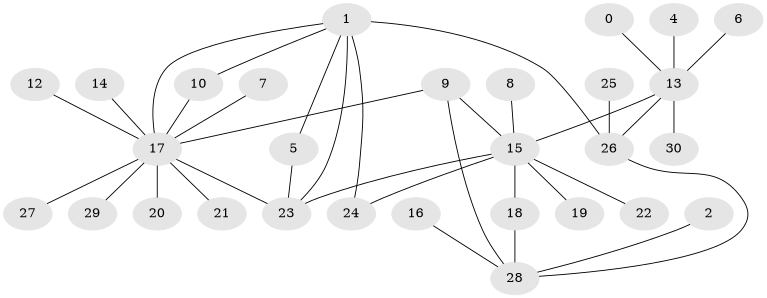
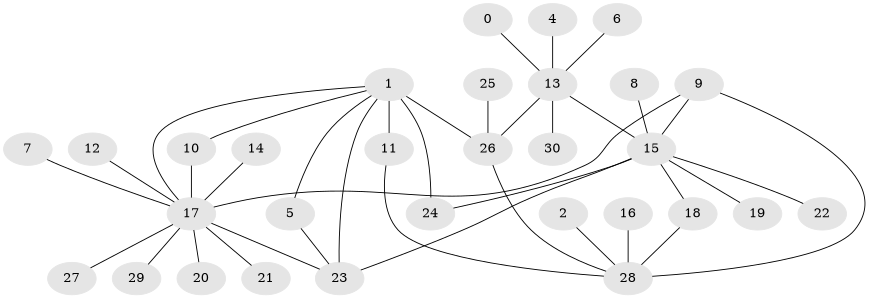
node "11": added
